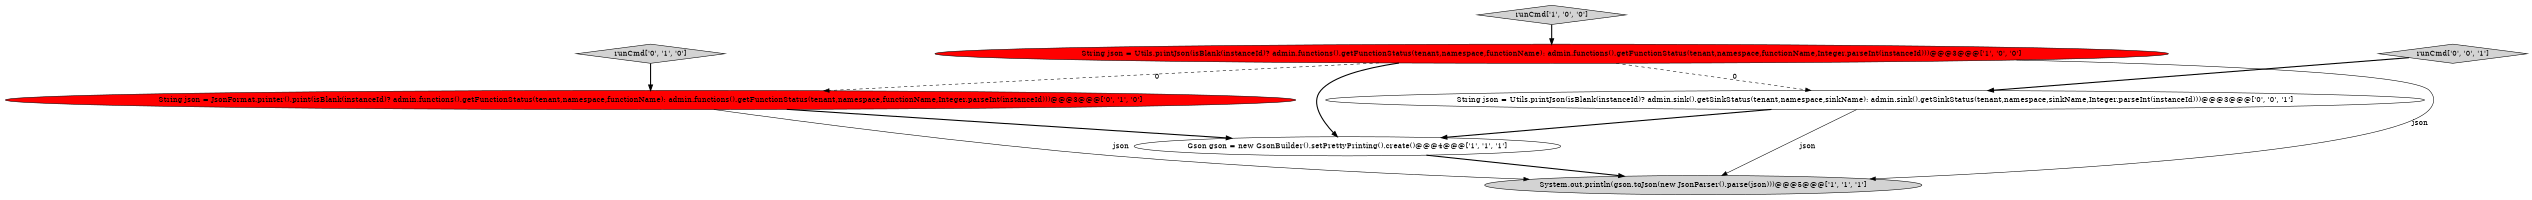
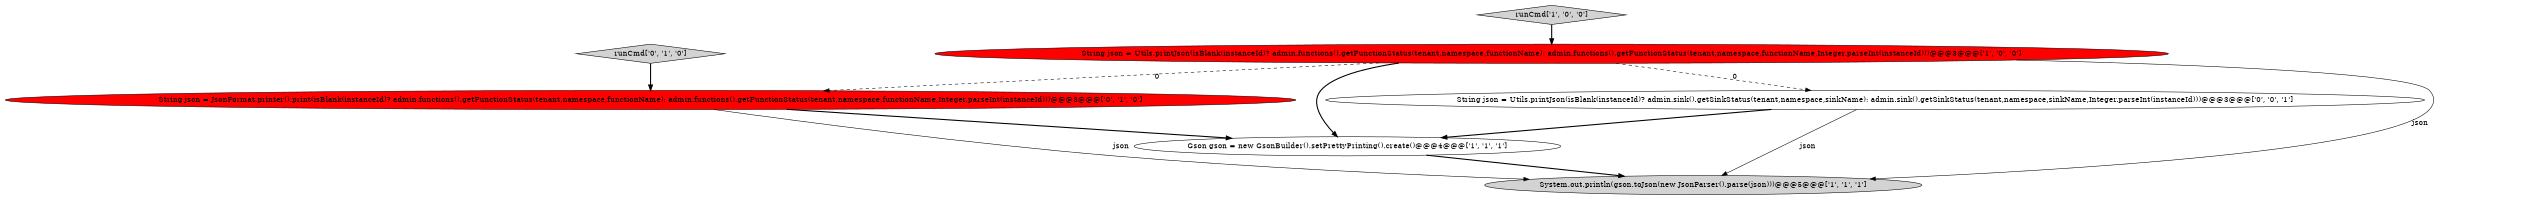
node "runCmd['0', '0', '1']": removed
